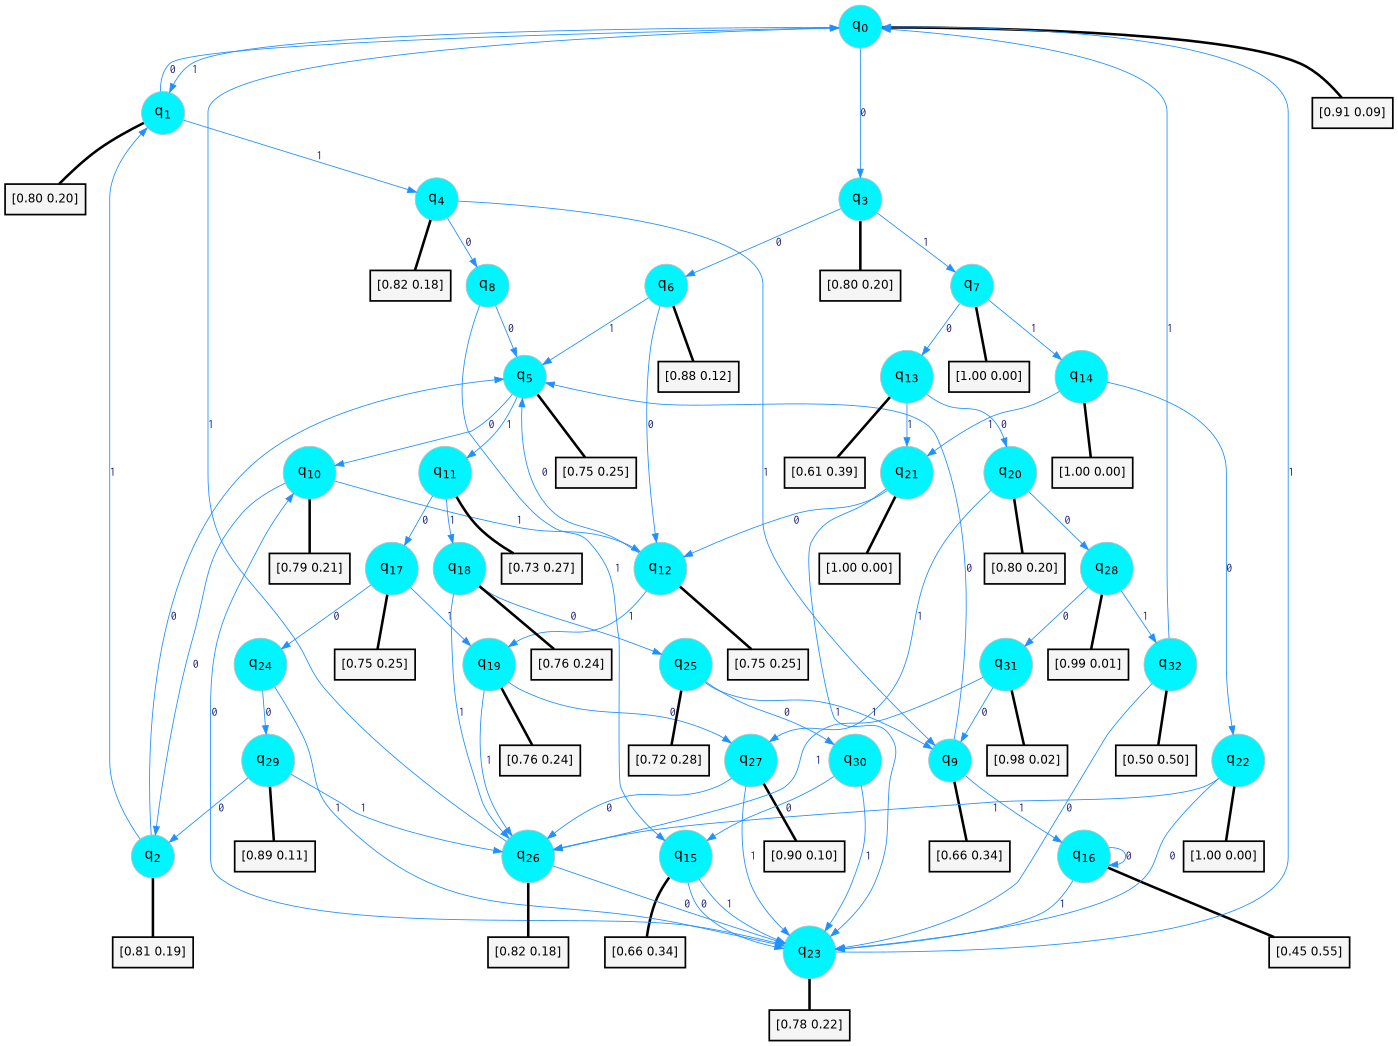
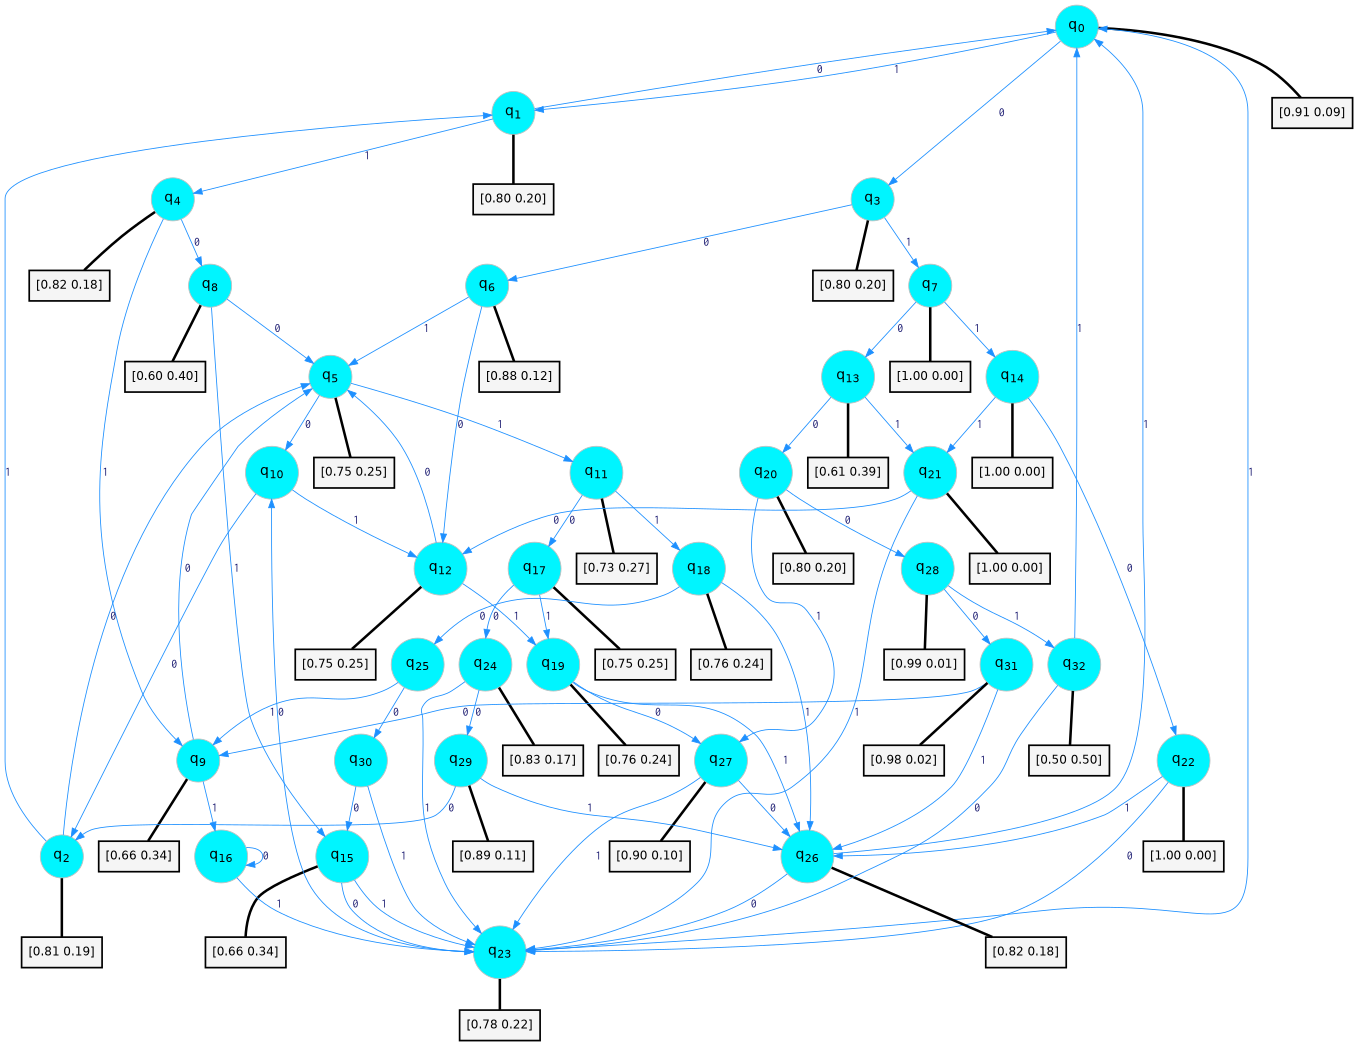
node "[0.60 0.40]": added
node "[0.79 0.21]": removed
node "[0.83 0.17]": added
node "[0.72 0.28]": removed
node "[0.45 0.55]": removed
